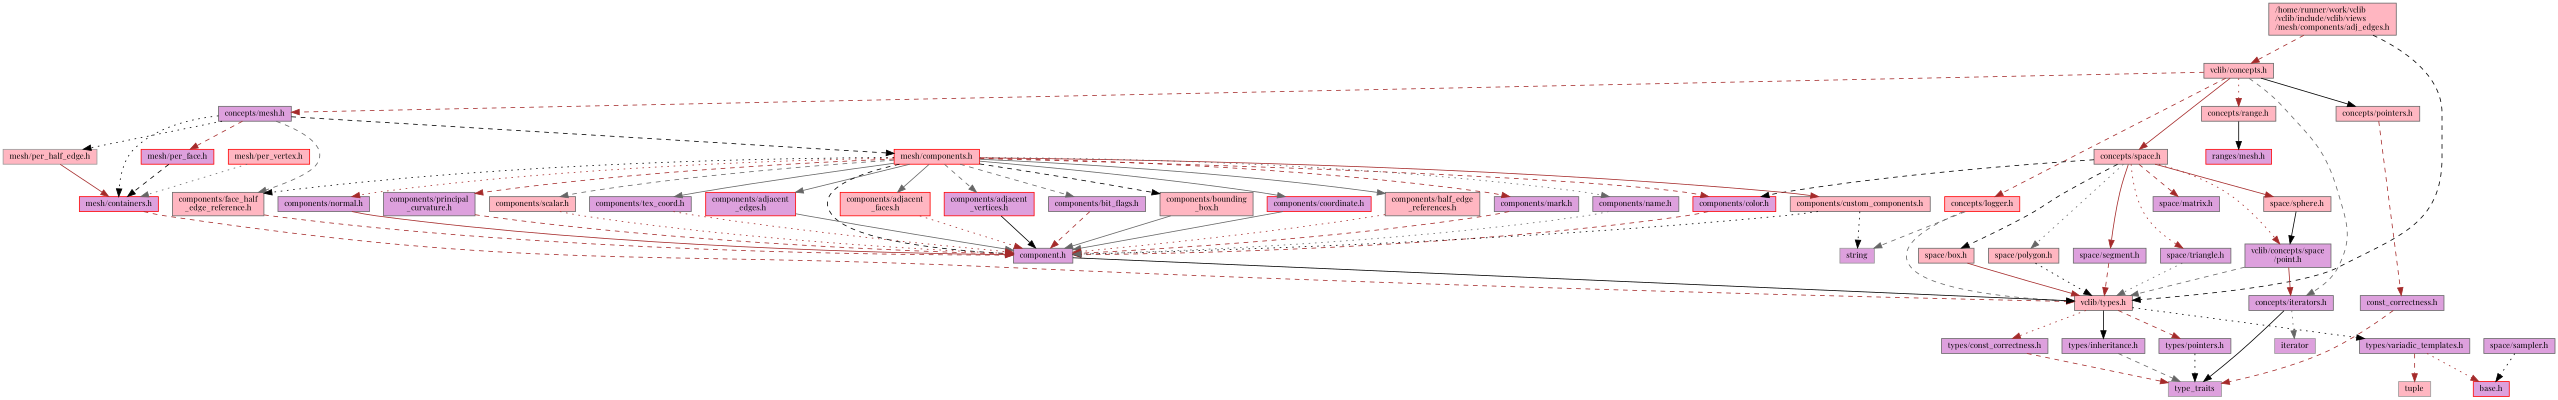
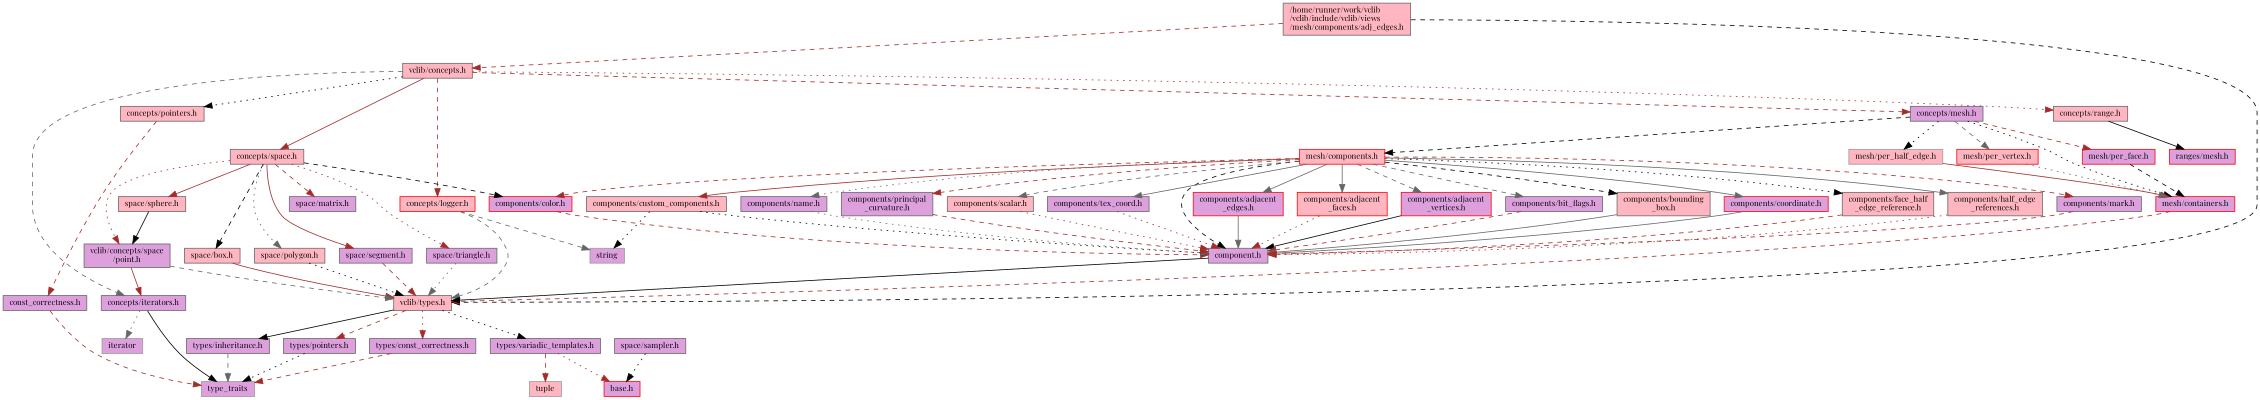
edge "vclib/concepts.h" -> "concepts/pointers.h": style solid -> dotted
edge "concepts/mesh.h" -> "components/face_half _edge_reference.h": now "concepts/mesh.h" -> "mesh/per_vertex.h"
node "components/normal.h": removed
